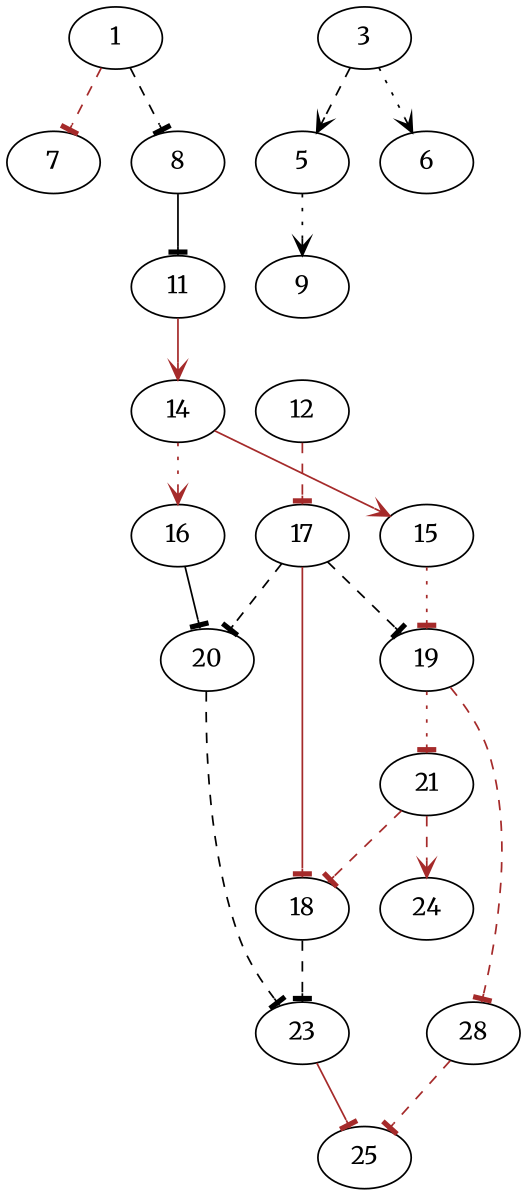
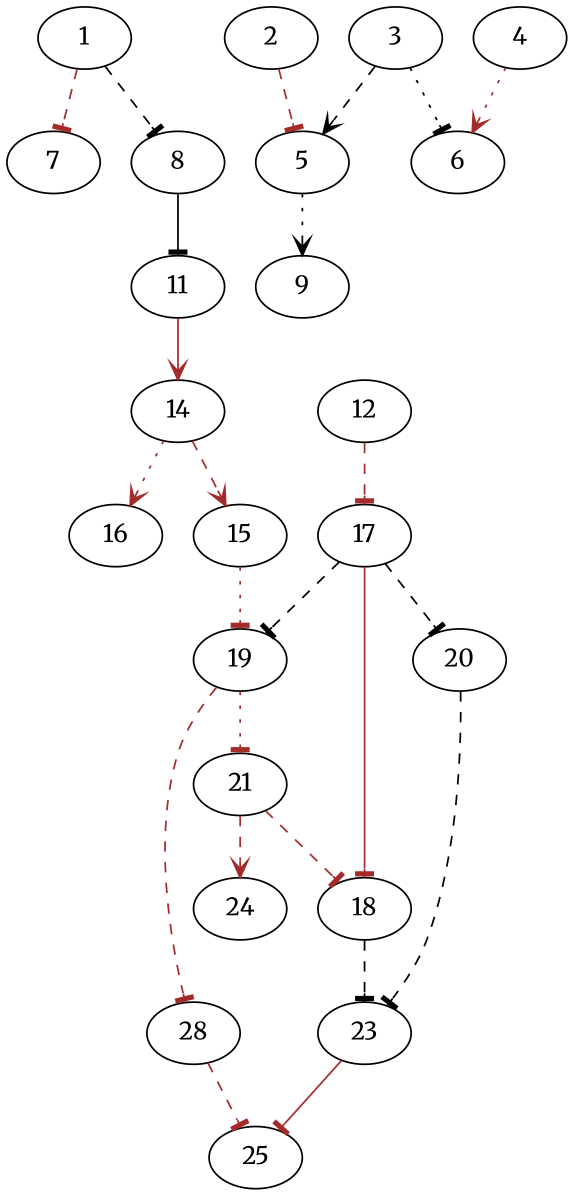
node "2": added
node "4": added
edge "3" -> "6": arrowhead vee -> tee
edge "14" -> "15": style solid -> dashed
edge "16" -> "20": removed
